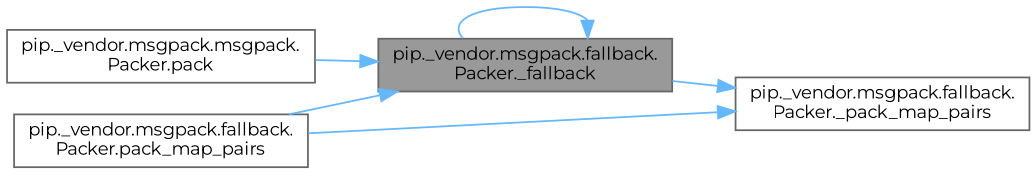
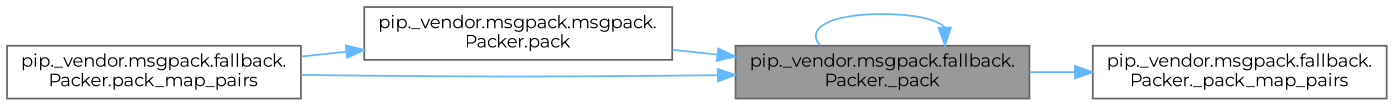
node "pip._vendor.msgpack.fallback. Packer._fallback": label "pip._vendor.msgpack.fallback. Packer._fallback" -> "pip._vendor.msgpack.fallback. Packer._pack"
edge "pip._vendor.msgpack.fallback. Packer.pack_map_pairs" -> "pip._vendor.msgpack.fallback. Packer._pack_map_pairs": now "pip._vendor.msgpack.fallback. Packer.pack_map_pairs" -> "pip._vendor.msgpack.msgpack. Packer.pack"
